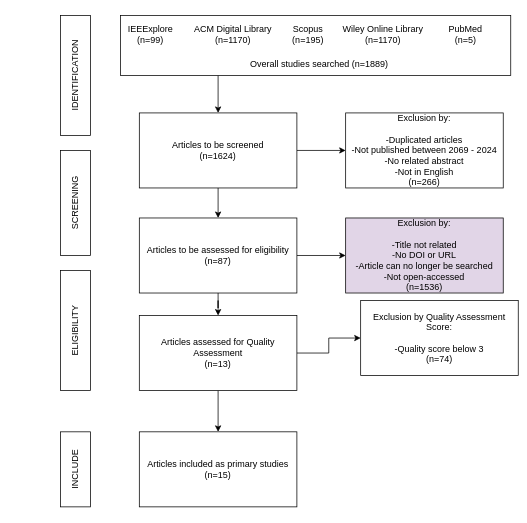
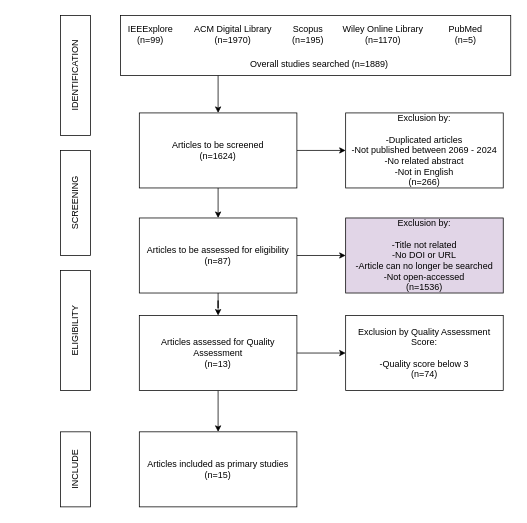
node "ACM Digital Library (n=1170)": label "ACM Digital Library (n=1170)" -> "ACM Digital Library (n=1970)"
node "Exclusion by Quality Assessment Score: -Quality score below 3 (n=74)": moved (439, 338) -> (424, 353)
